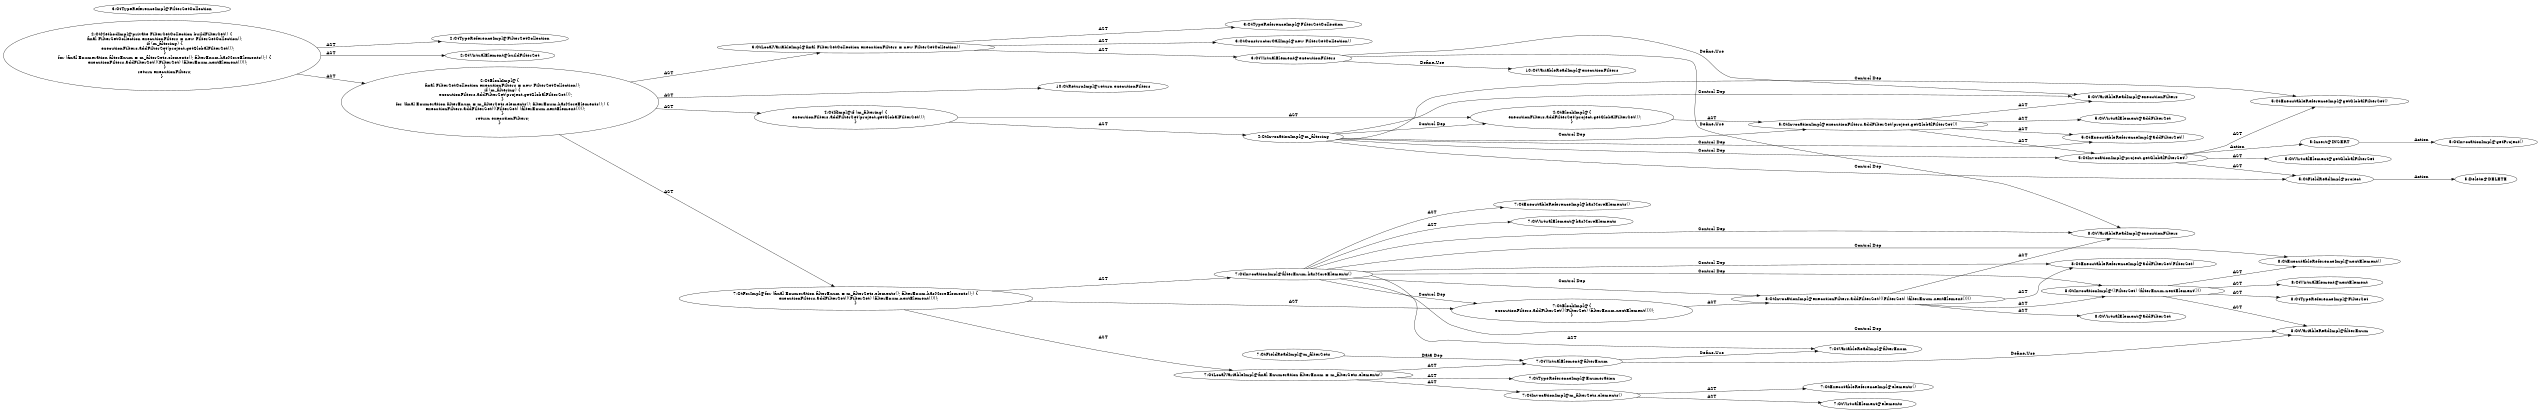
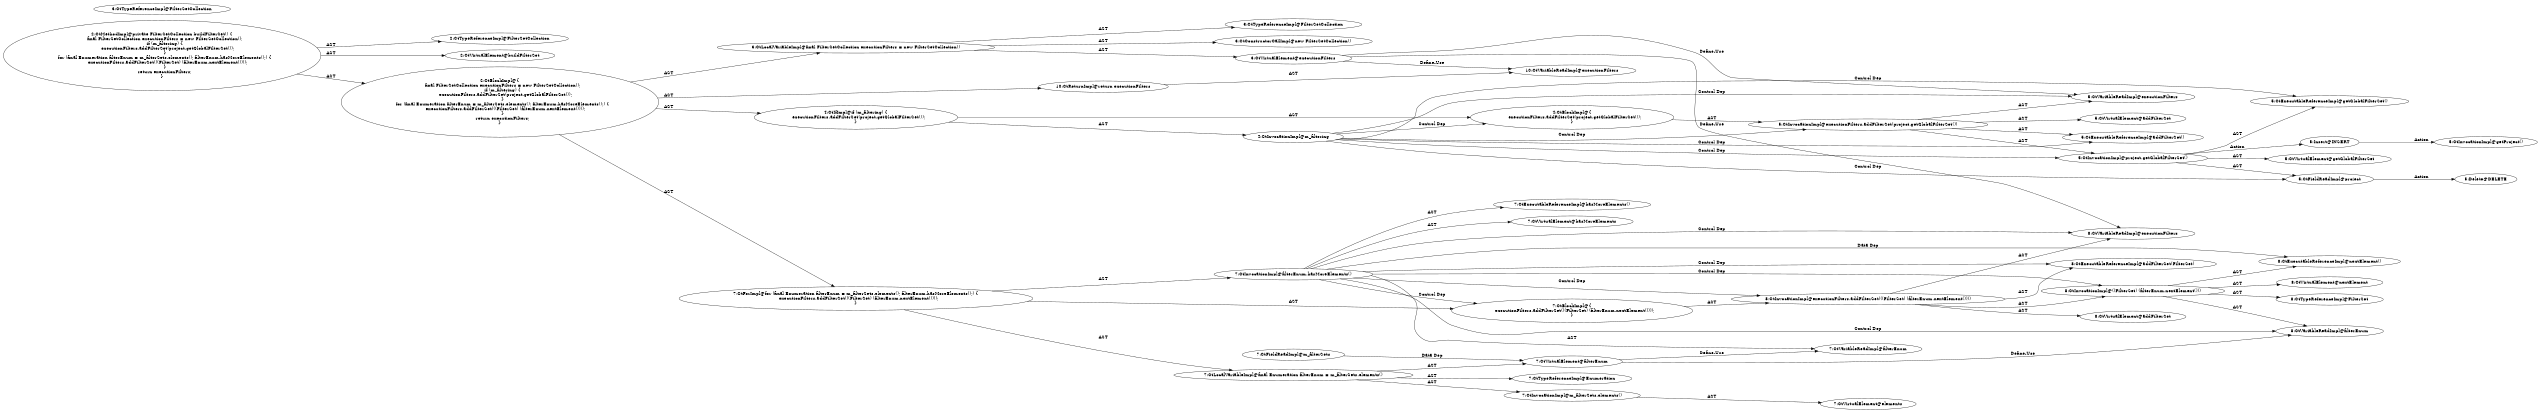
edge "10:CtReturnImpl@return executionFilters" -> "10:CtVariableReadImpl@executionFilters": added, label "AST"
edge "7:CtInvocationImpl@filterEnum.hasMoreElements()" -> "8:CtExecutableReferenceImpl@nextElement()": label "Control Dep" -> "Data Dep"
node "7:CtExecutableReferenceImpl@elements()": removed
